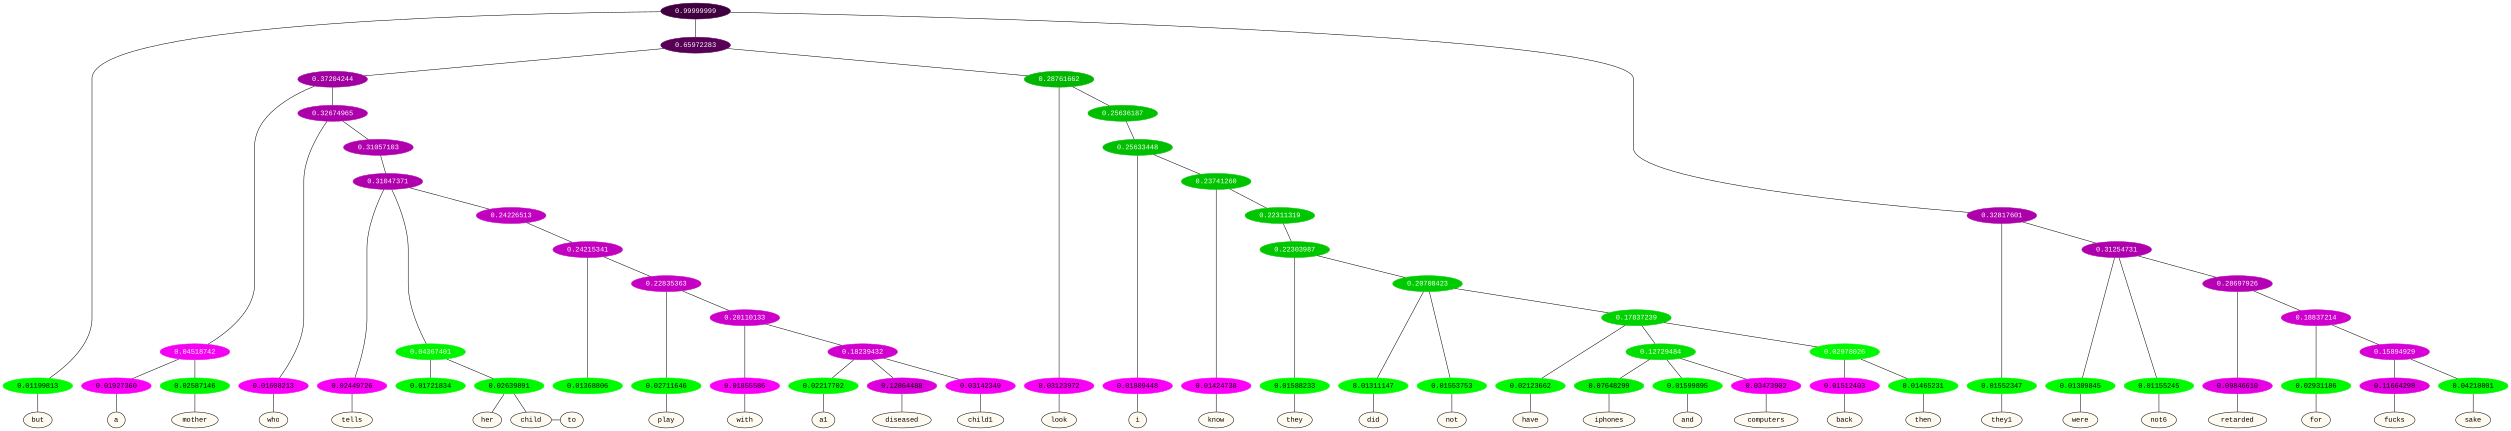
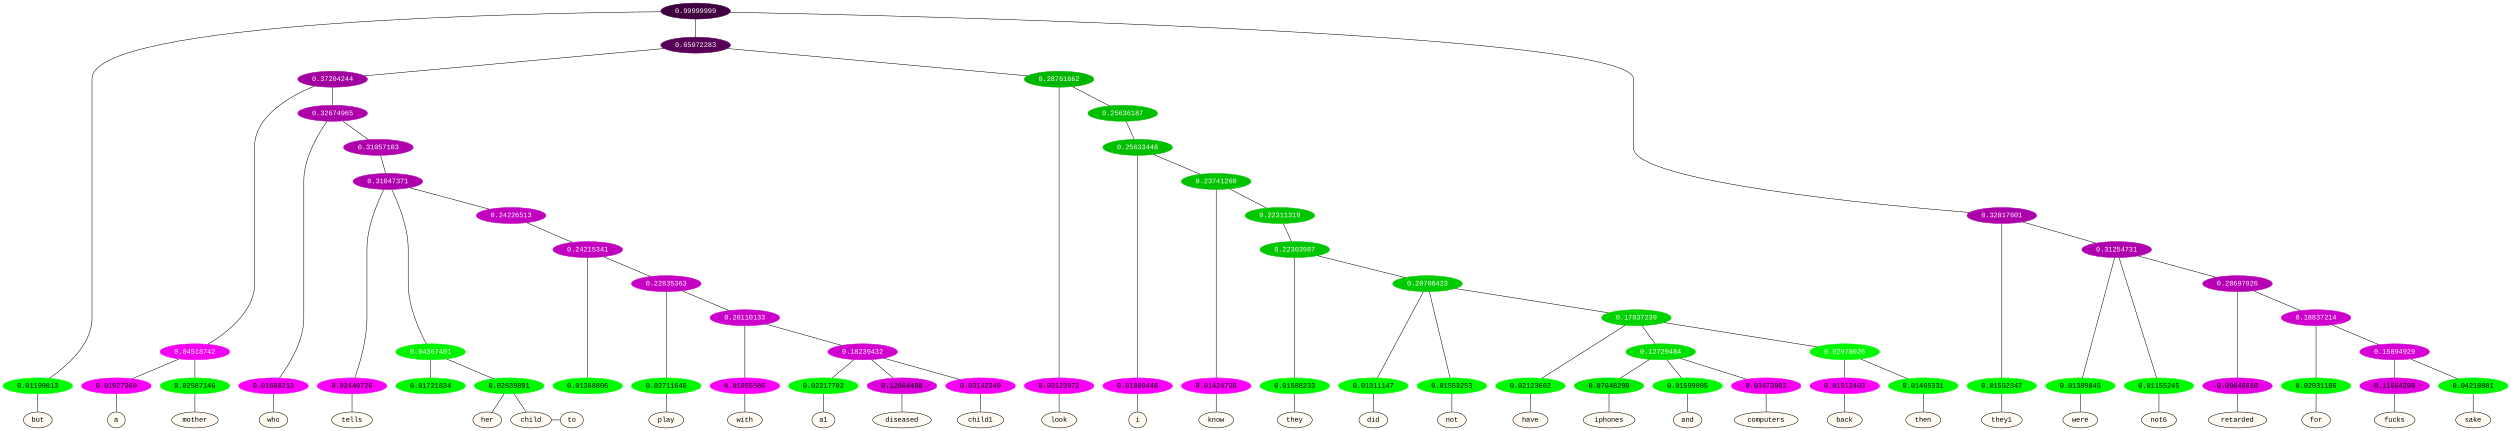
node "8.01311147": label "8.01311147" -> "0.01311147"
node "0.01553753": label "0.01553753" -> "0.01553253"
node "0.01465231": label "0.01465231" -> "0.01465331"
